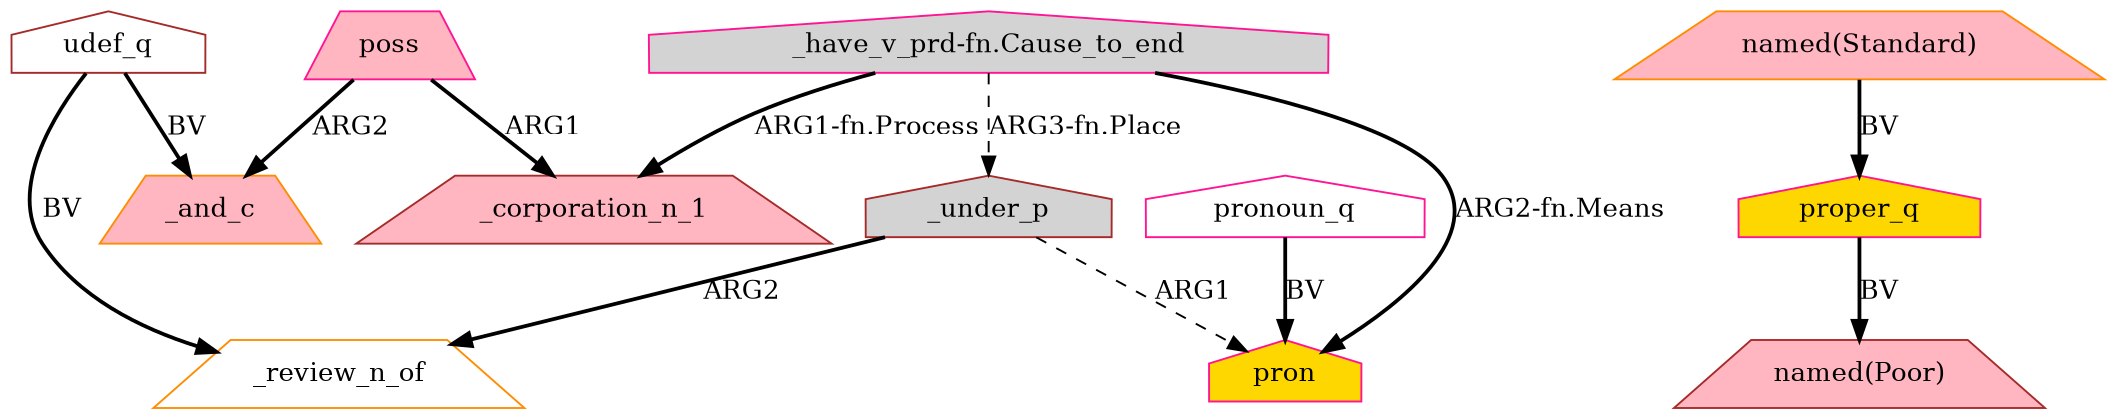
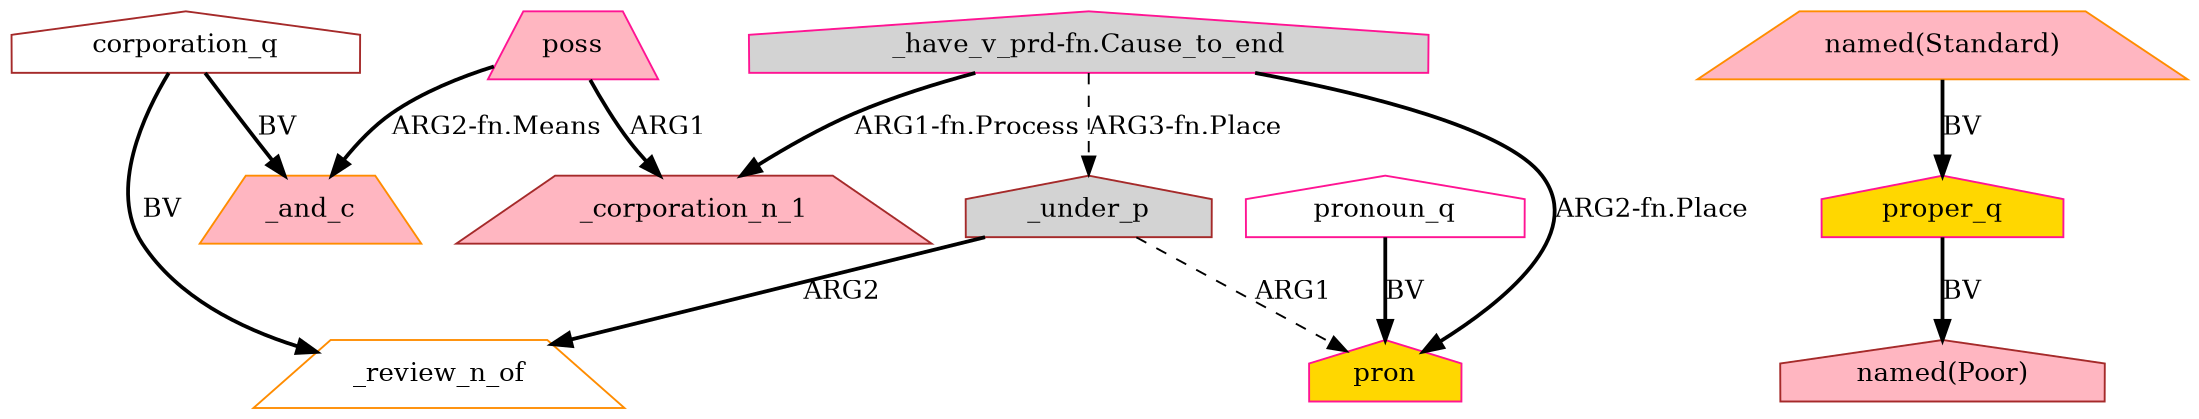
node "udef_q": label "udef_q" -> "corporation_q"
edge "poss" -> "_and_c": label "ARG2" -> "ARG2-fn.Means"
edge "_have_v_prd-fn.Cause_to_end" -> "pron": label "ARG2-fn.Means" -> "ARG2-fn.Place"
node "named(Poor)": shape trapezium -> house
